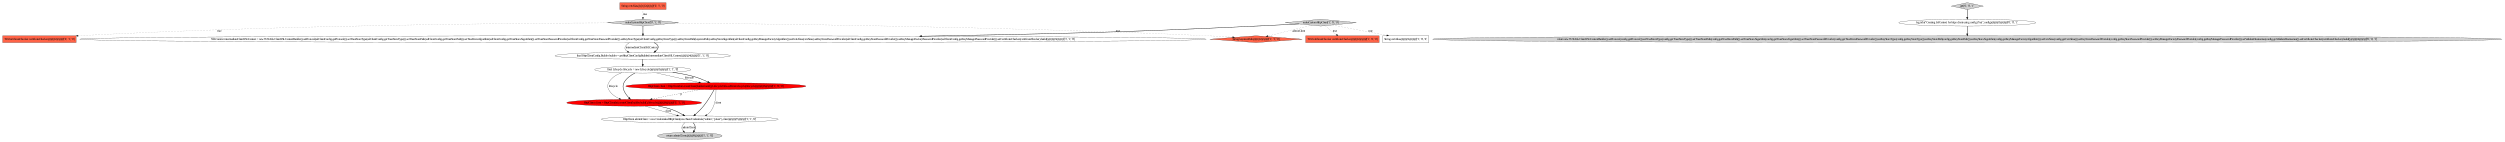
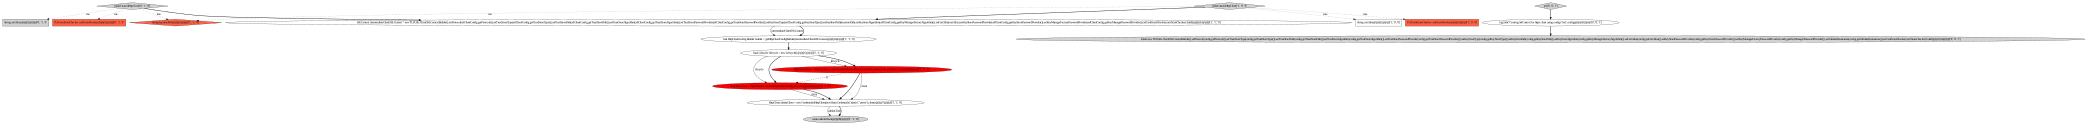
node "String certAlias@@@2@@@['0', '1', '0']": fillcolor tomato -> lightgray
edge "String certAlias@@@2@@@['0', '1', '0']" -> "makeCustomHttpClient['0', '1', '0']": reversed
edge "makeCustomHttpClient['1', '0', '0']" -> "String keystorePath@@@2@@@['1', '1', '0']": label "adminClient" -> "true"
